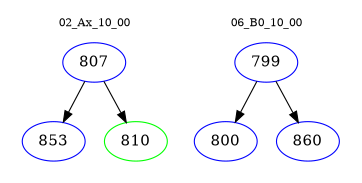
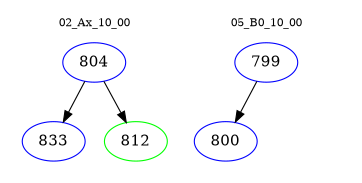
cluster "06_B0_10_00": label "06_B0_10_00" -> "05_B0_10_00"
node "807": label "807" -> "804"
node "853": label "853" -> "833"
node "810": label "810" -> "812"
node "860": removed
